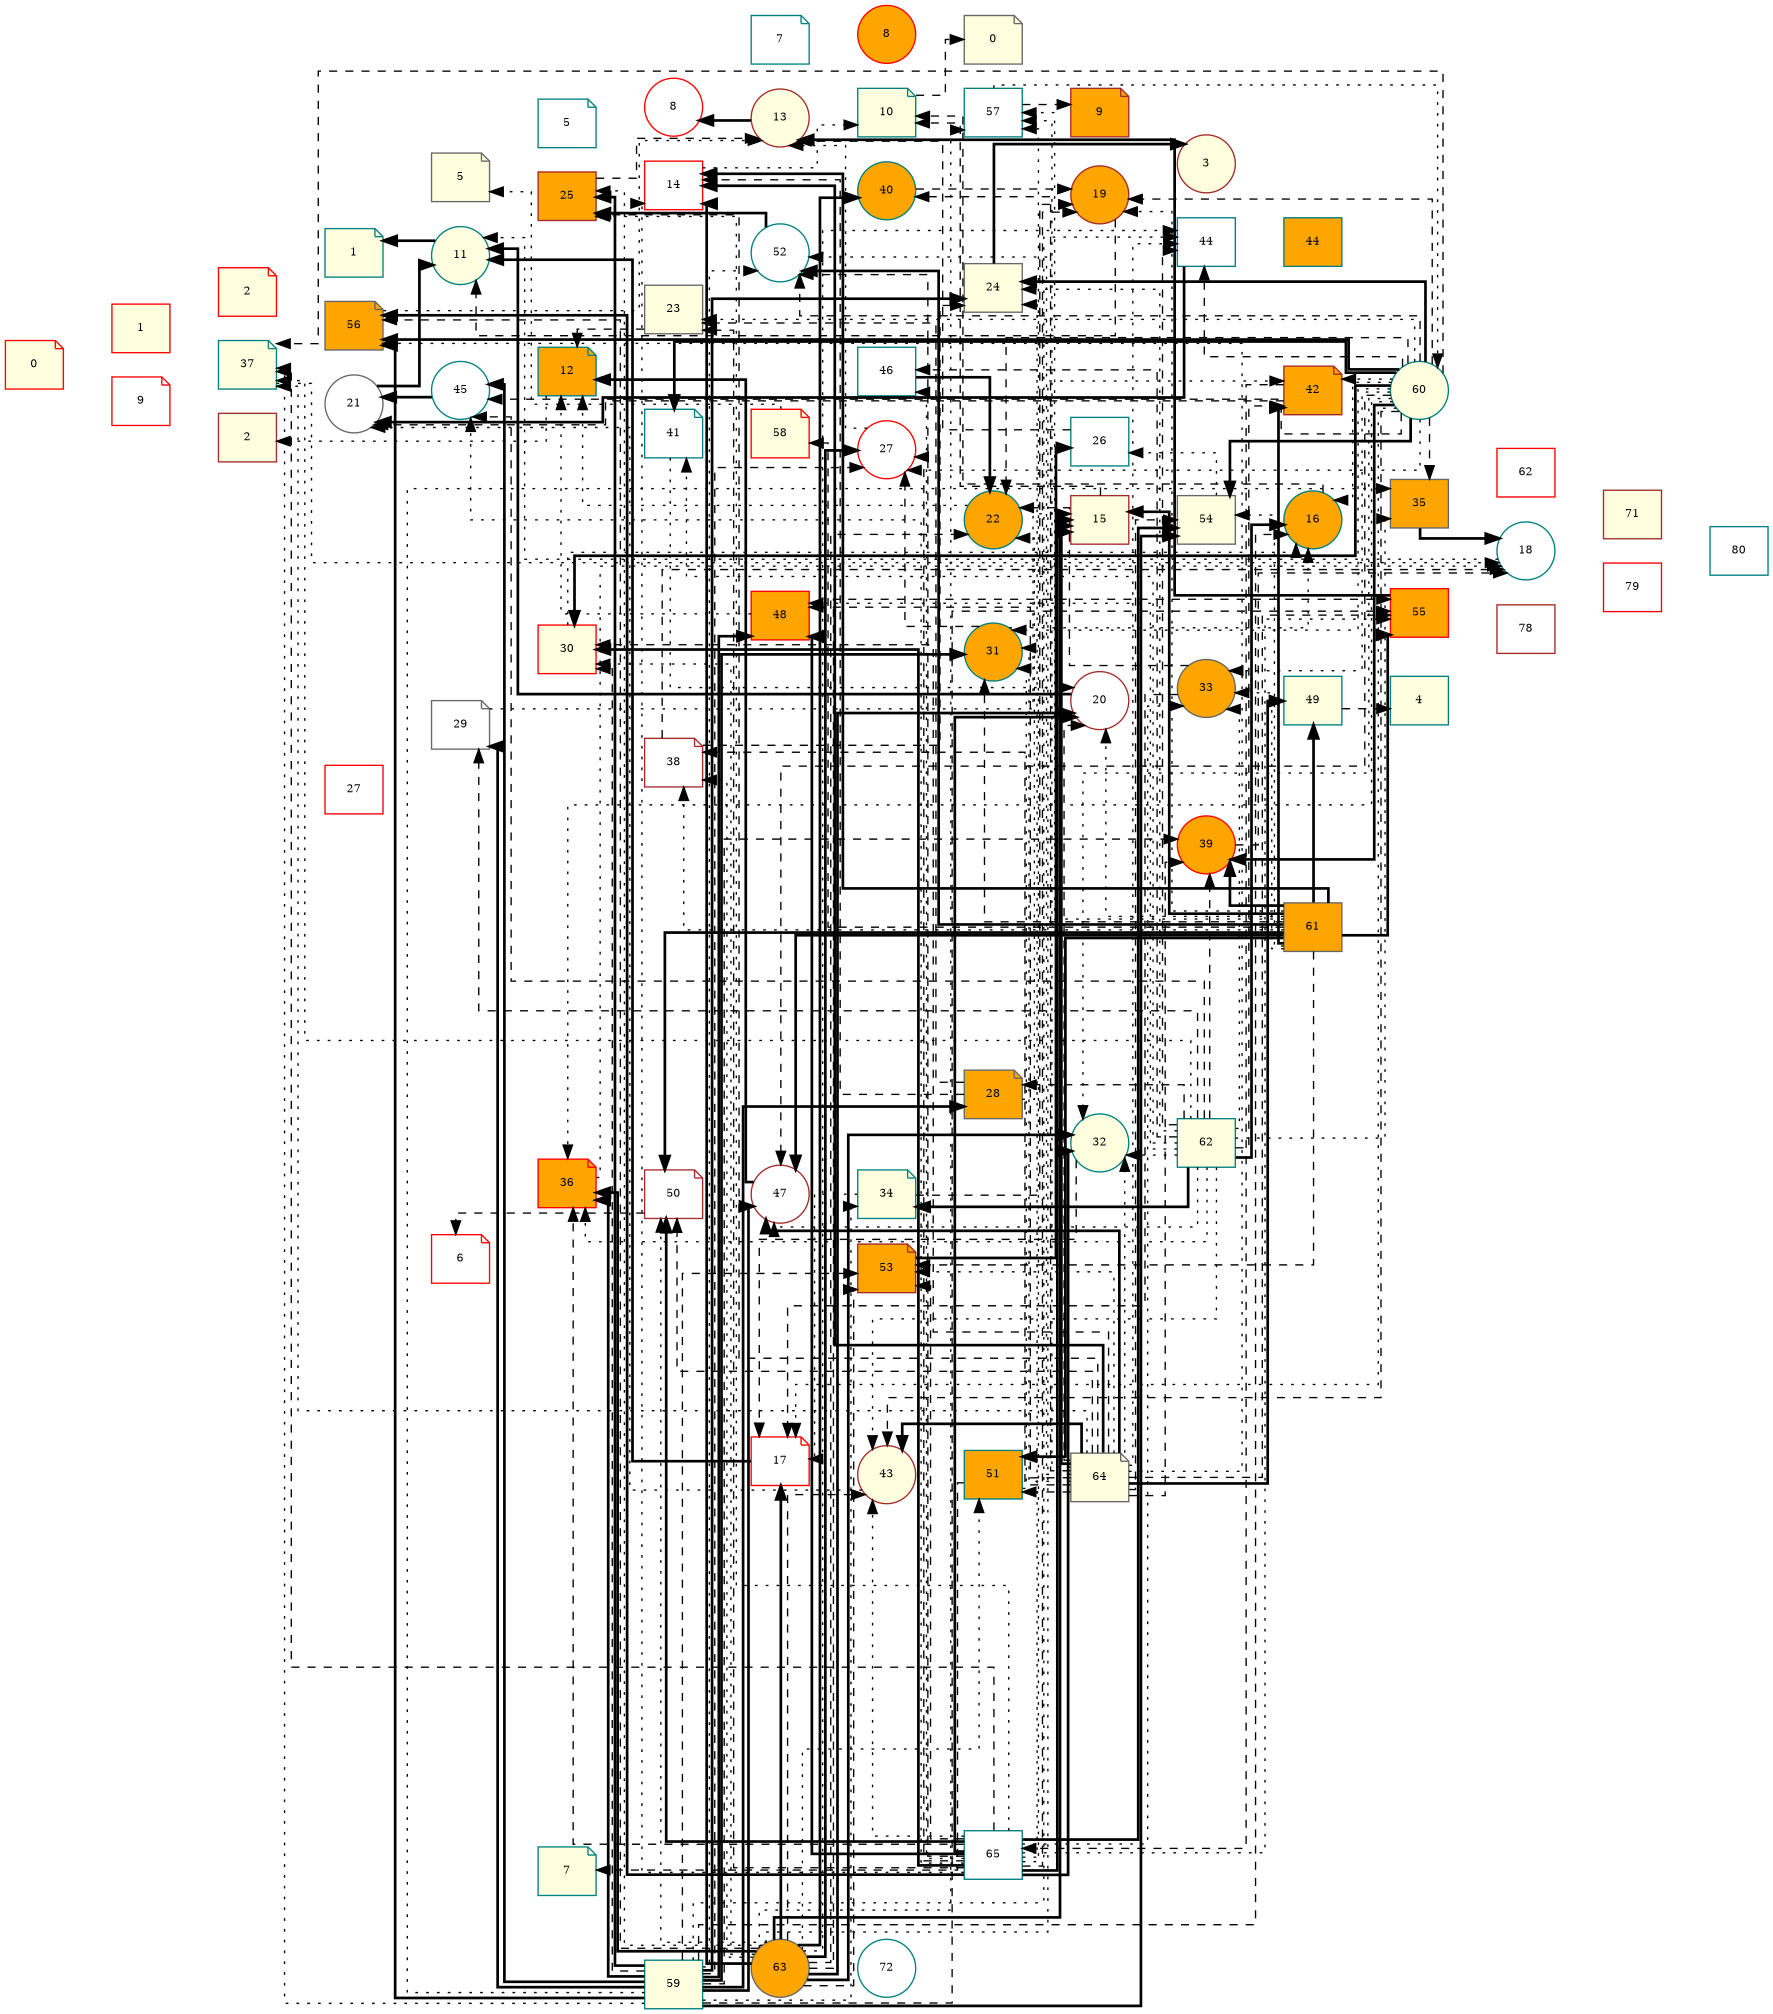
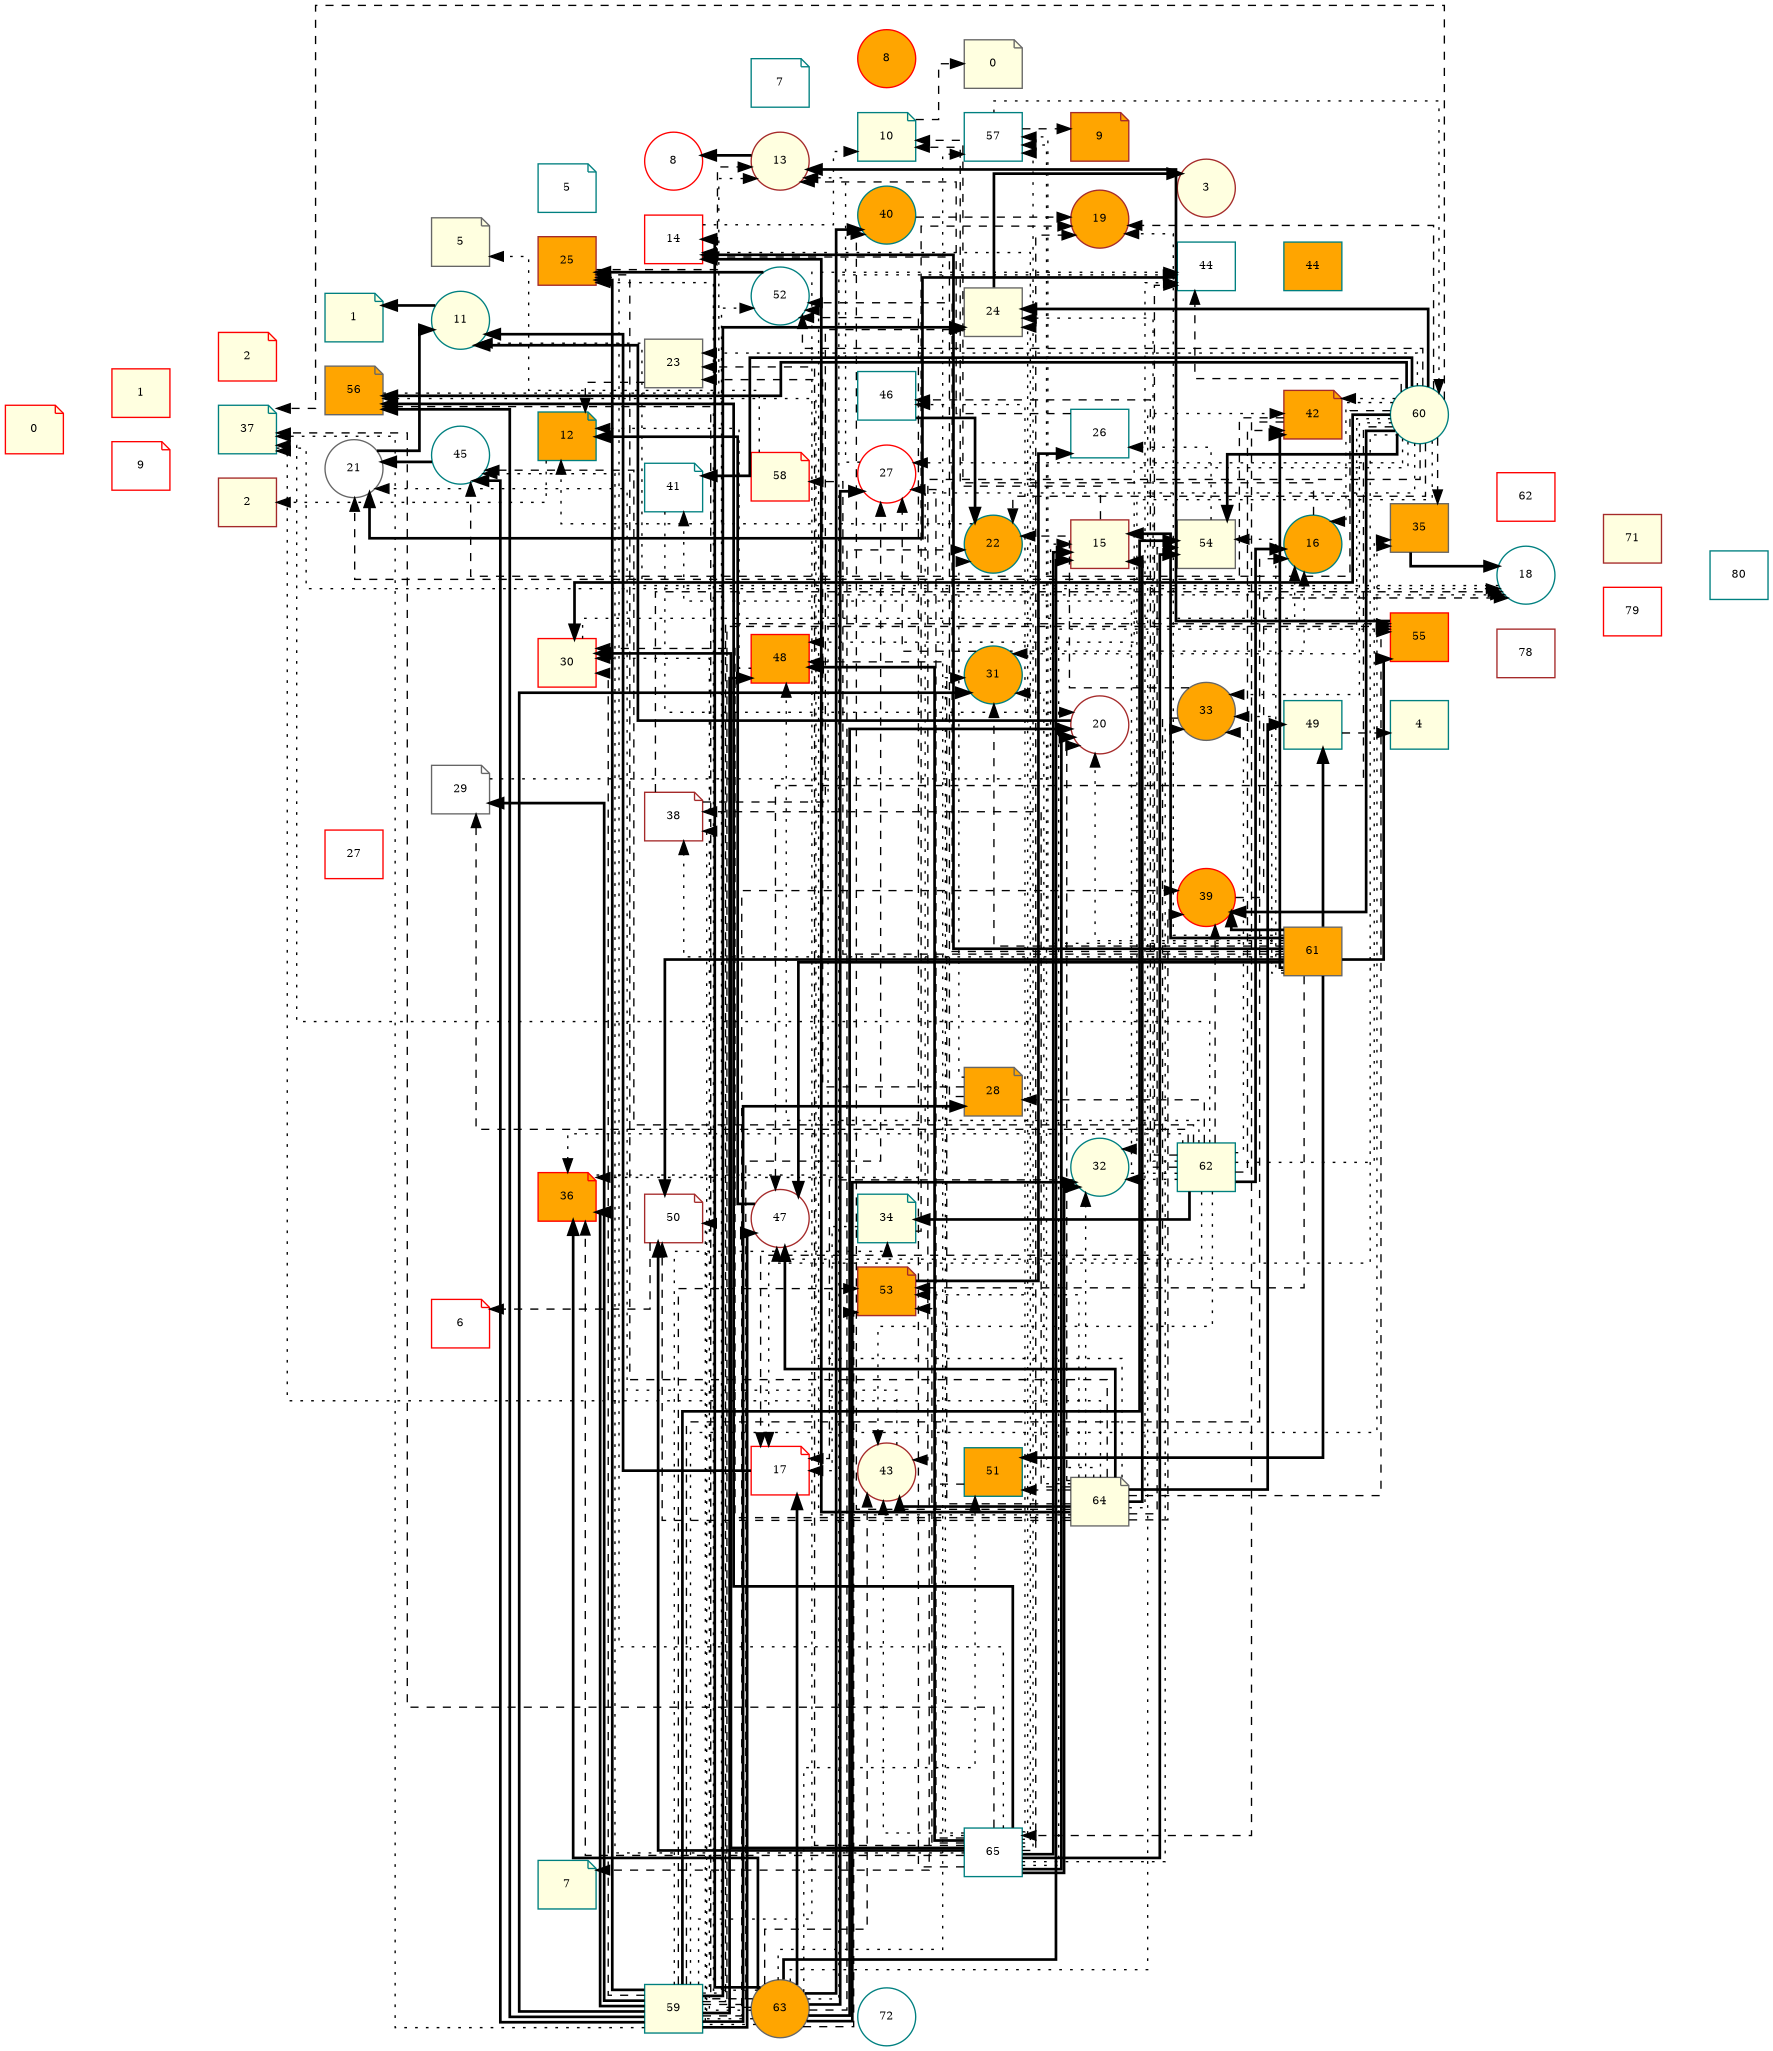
edge "19" -> "11": removed
edge "60" -> "48": added
edge "61" -> "52": style bold -> dashed
edge "51" -> "31": now "65" -> "31"
